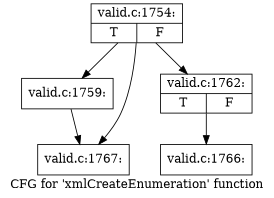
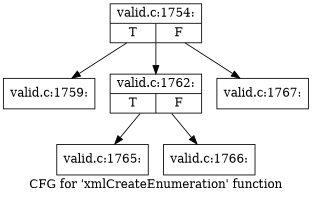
edge "valid.c:1759:" -> "valid.c:1767:": removed
node "valid.c:1765:": added
